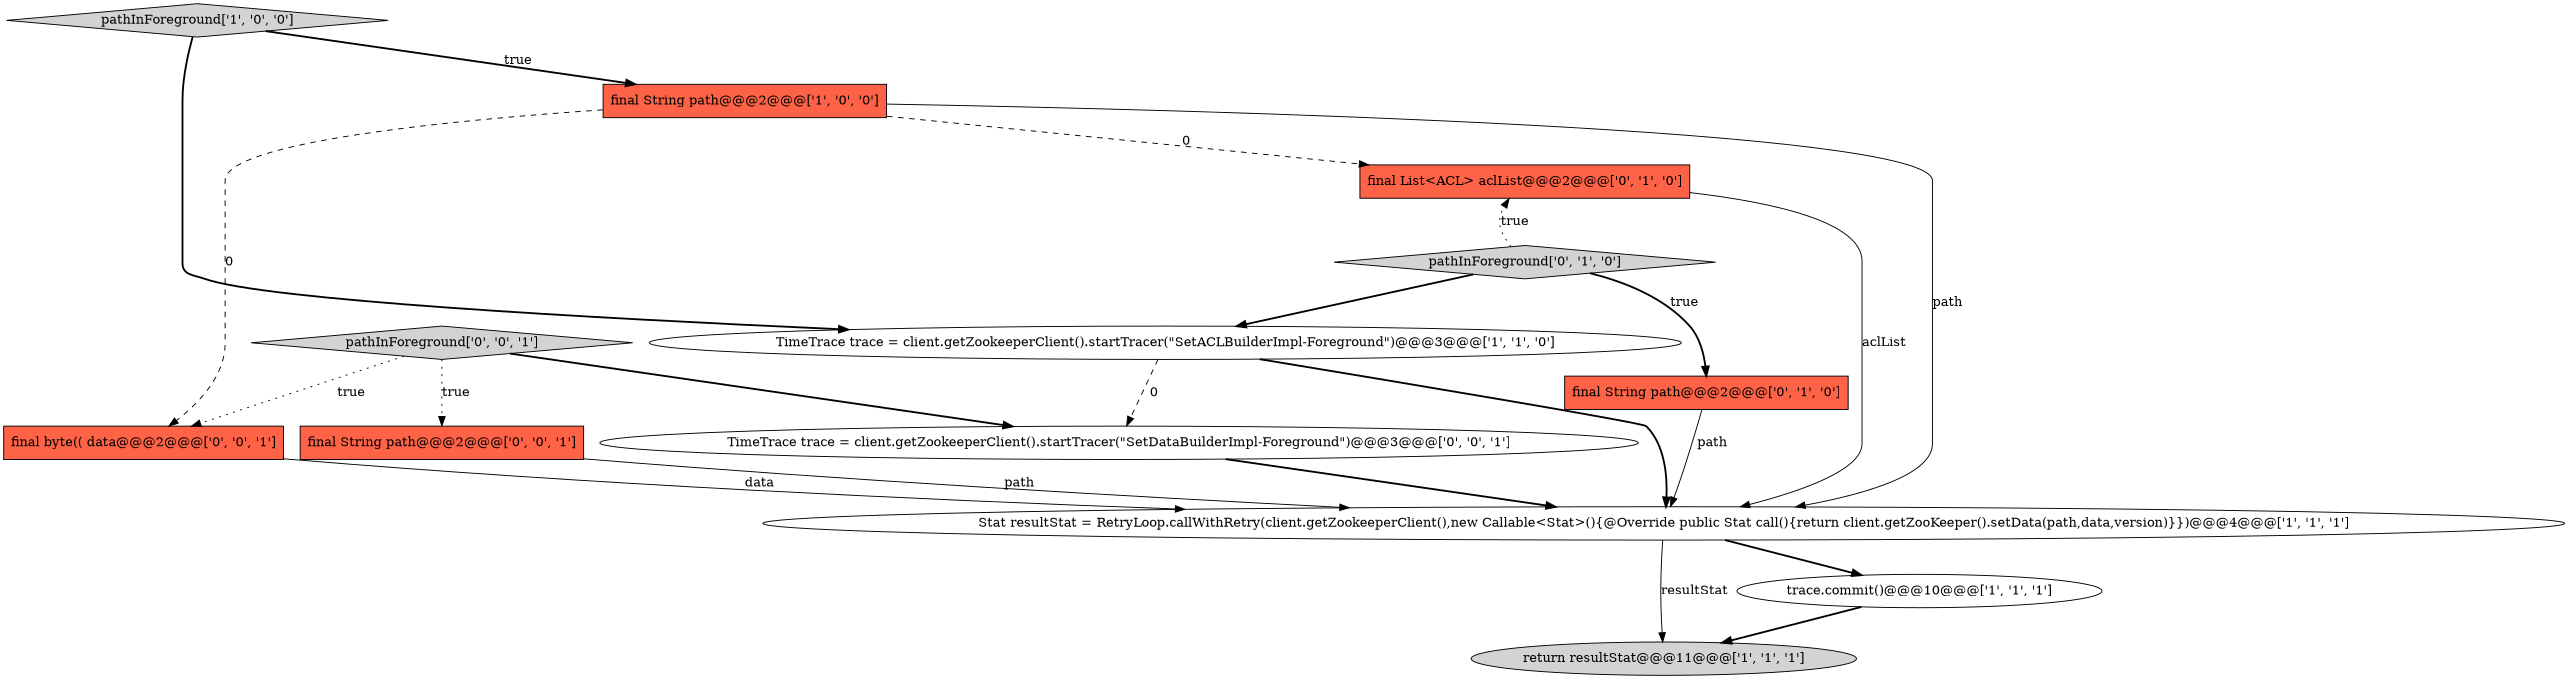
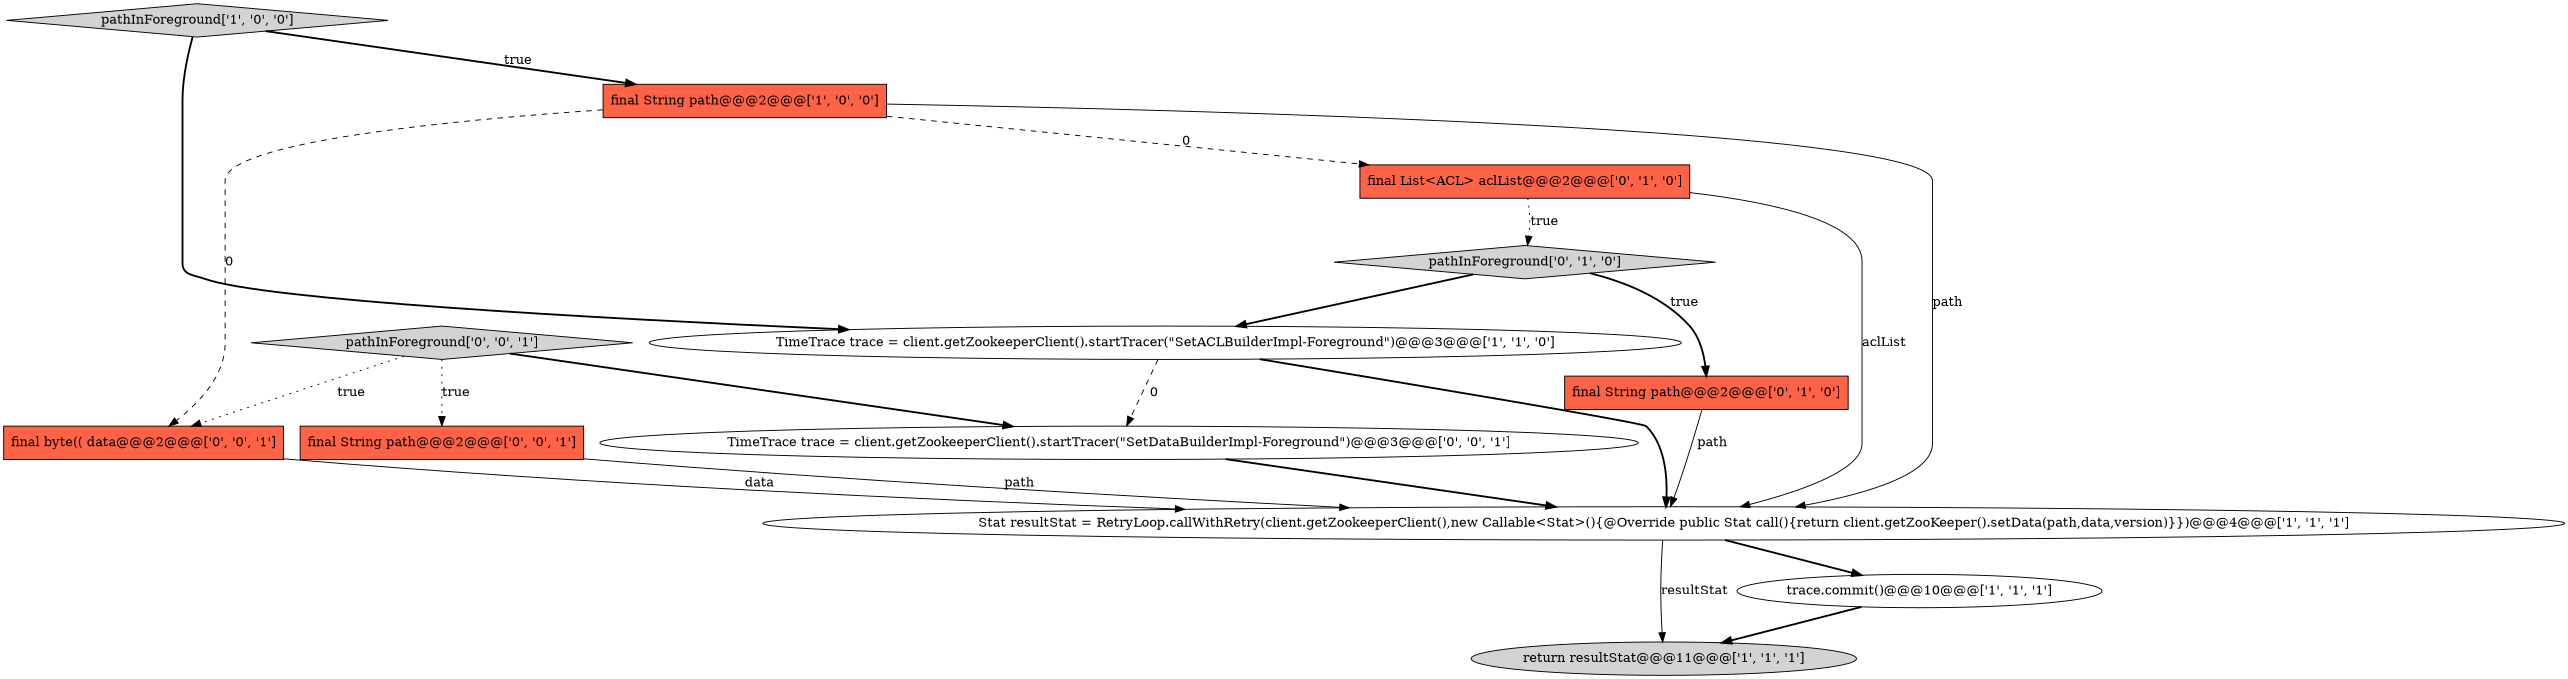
edge "pathInForeground['0', '1', '0']" -> "final List<ACL> aclList@@@2@@@['0', '1', '0']": reversed
